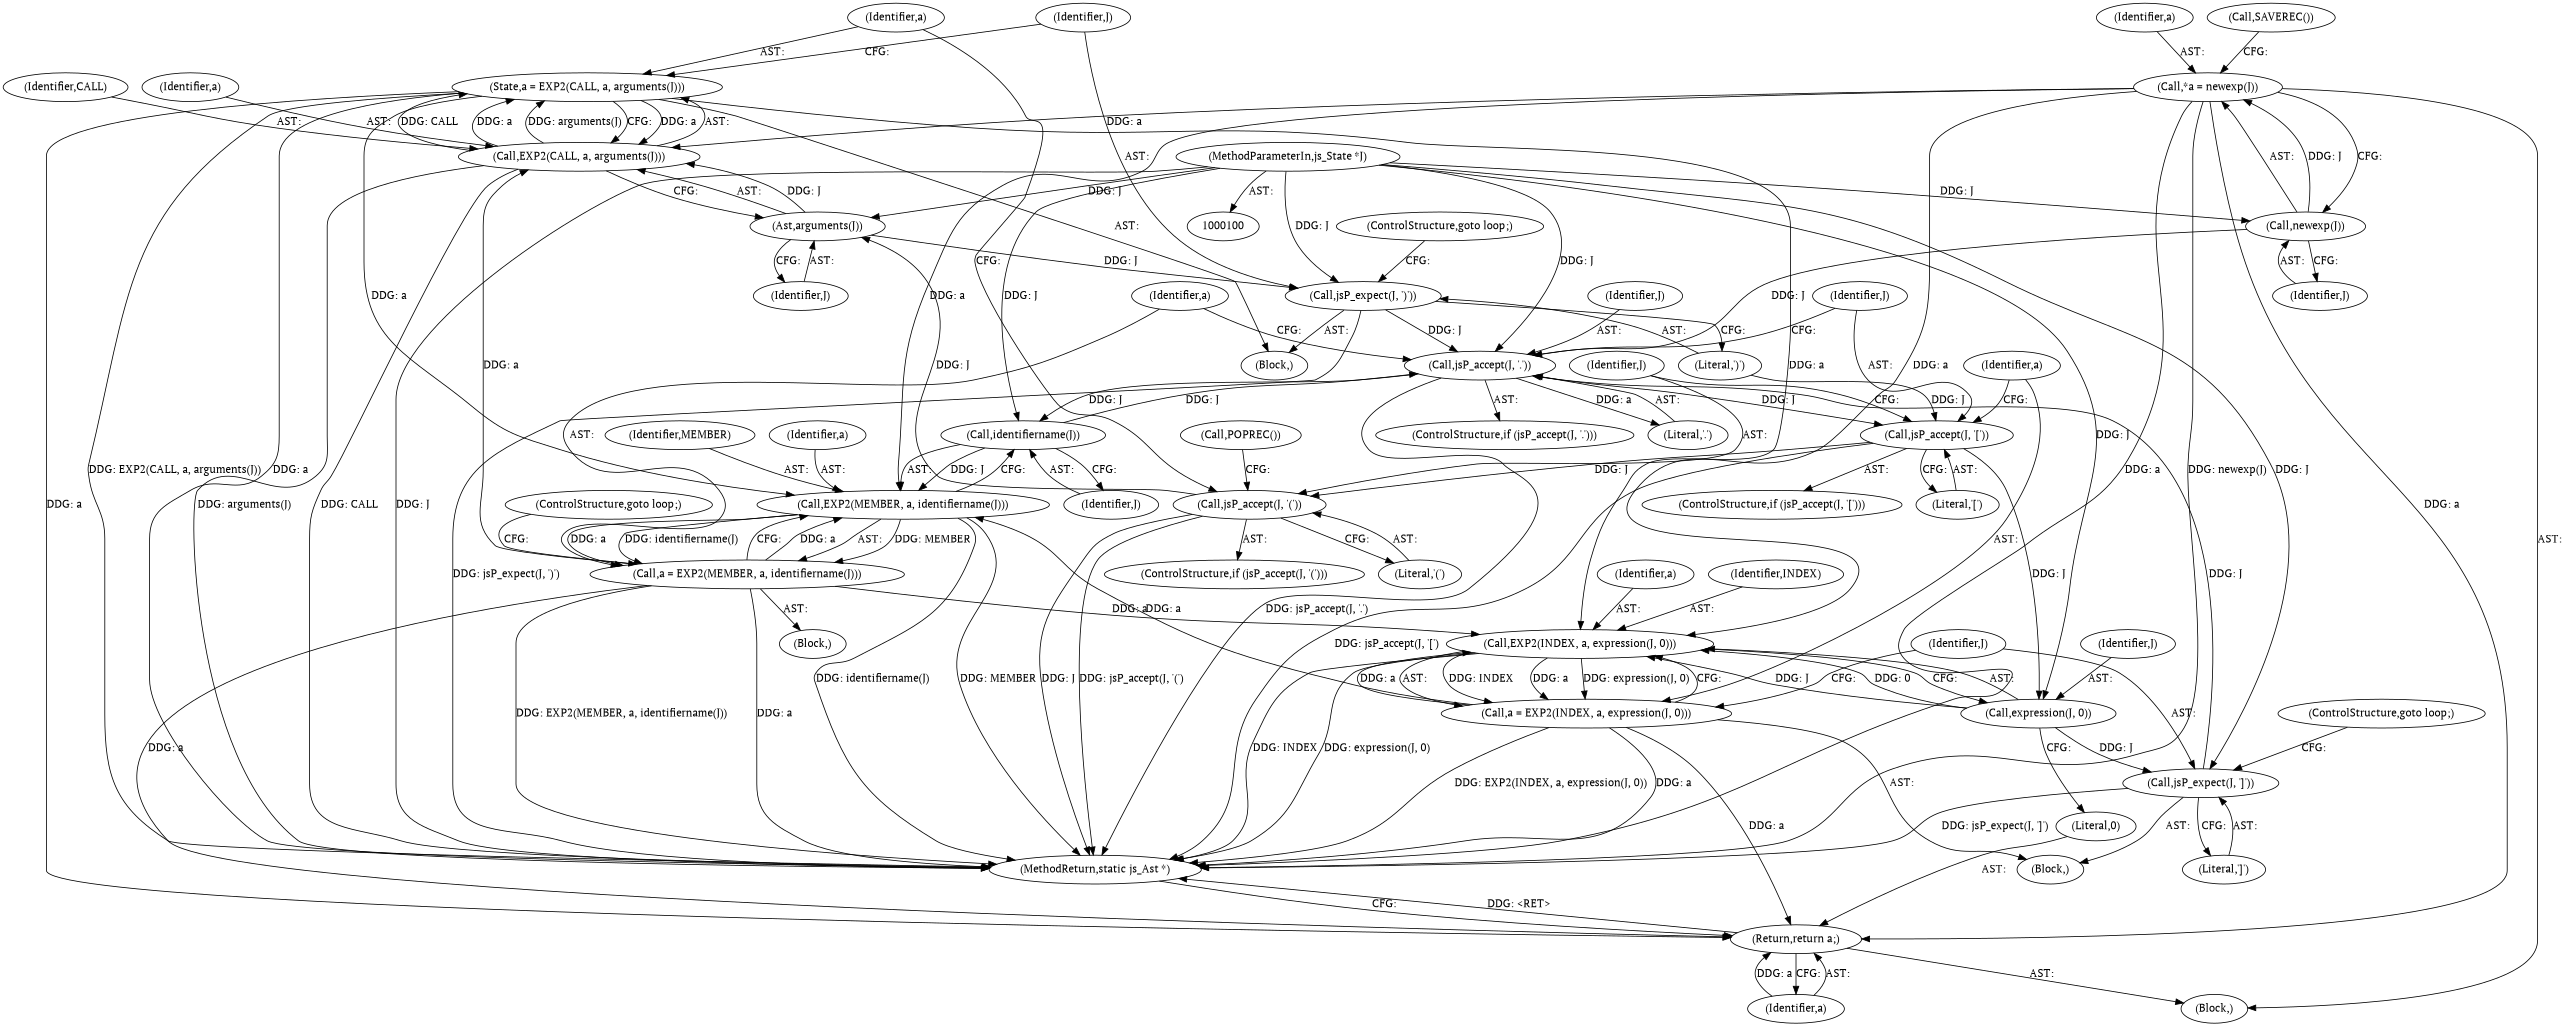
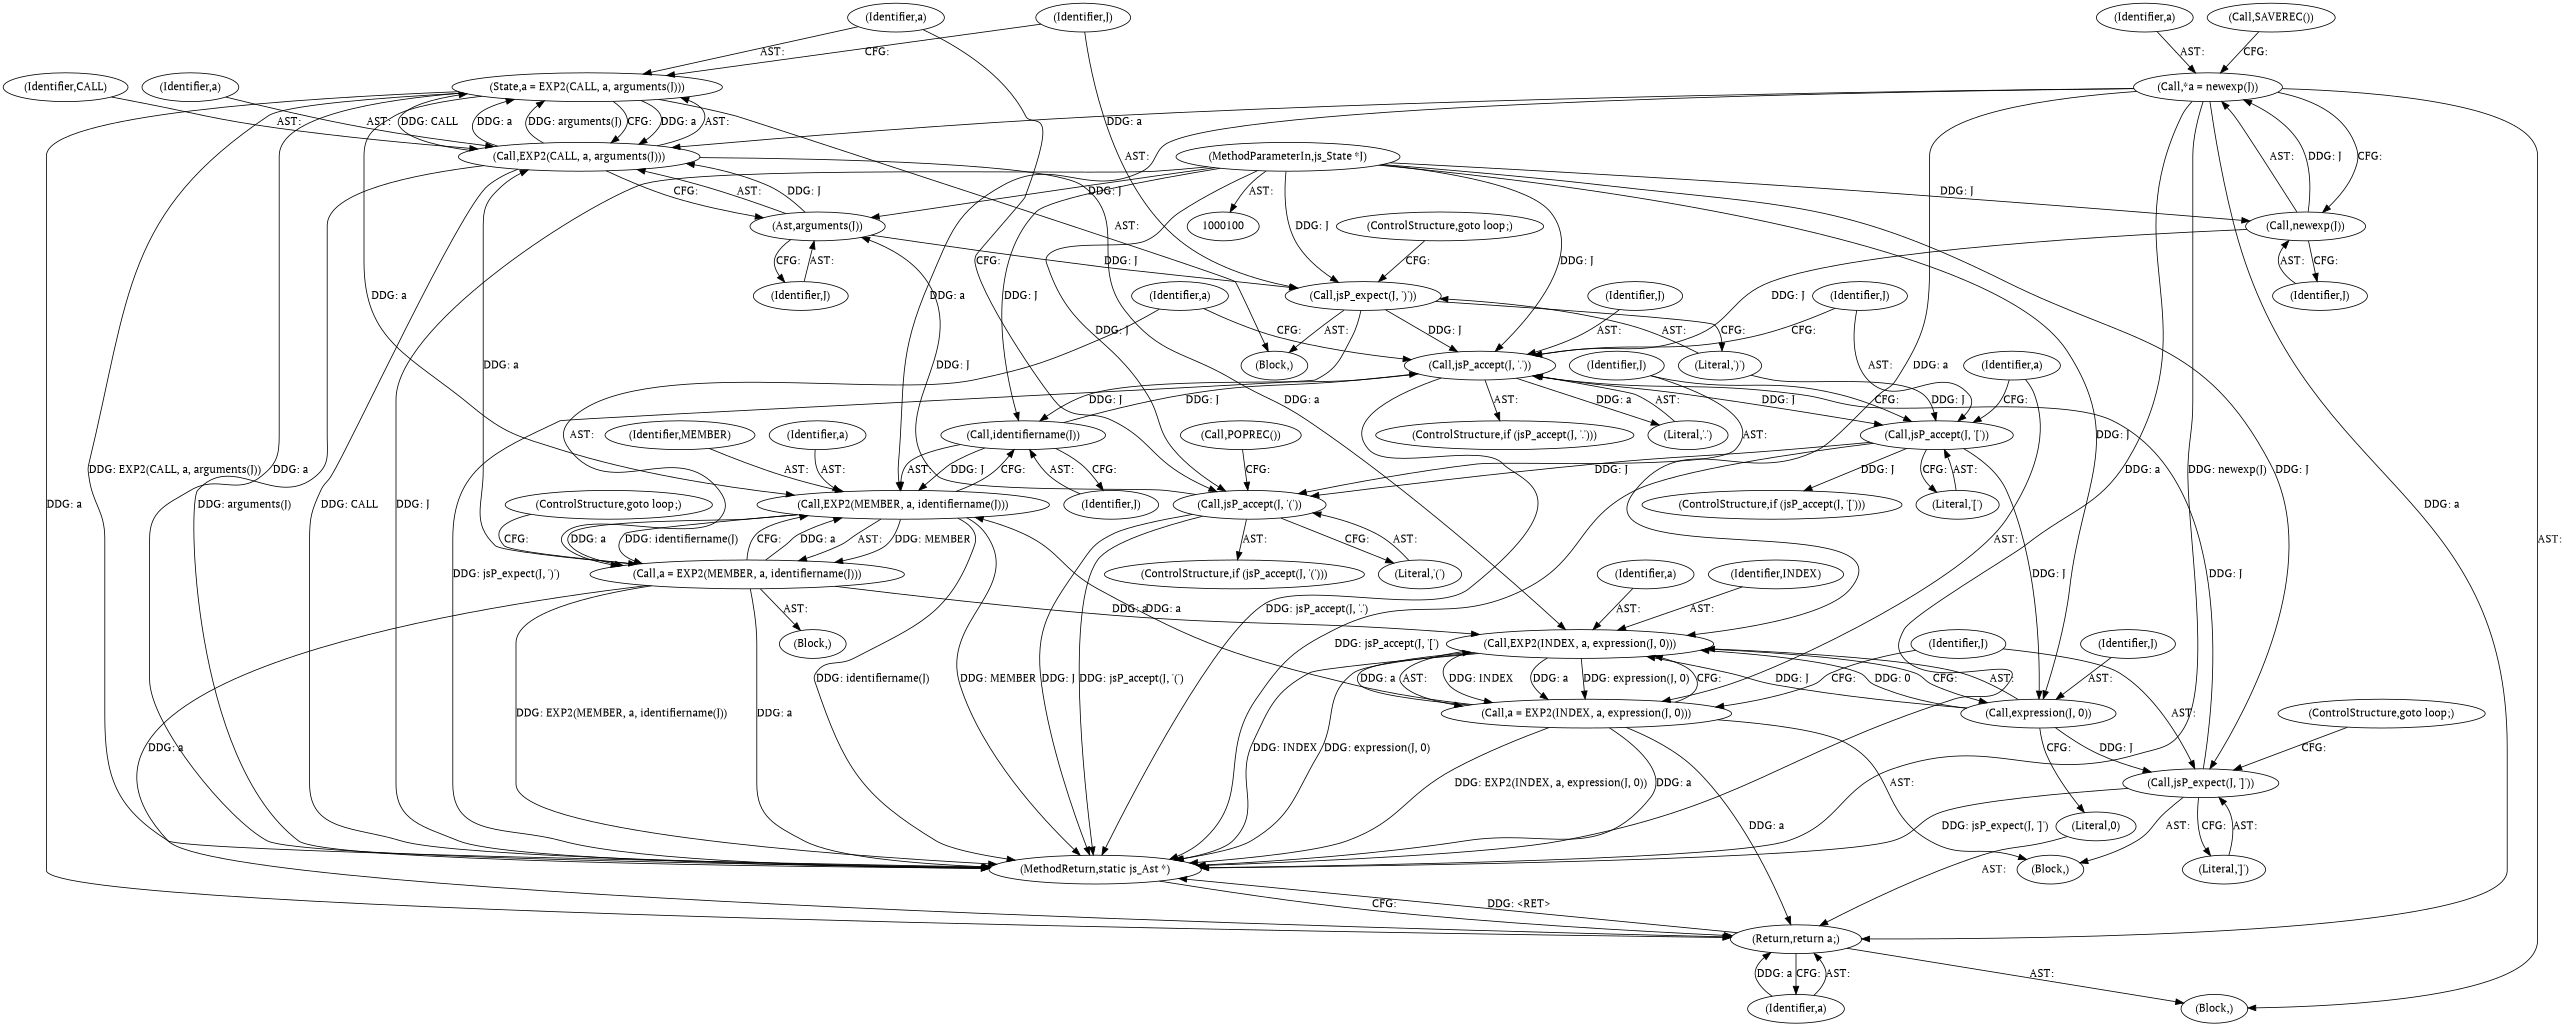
edge "(State,a = EXP2(CALL, a, arguments(J)))" -> "(Call,EXP2(INDEX, a, expression(J, 0)))": now "(Call,EXP2(CALL, a, arguments(J)))" -> "(Call,EXP2(INDEX, a, expression(J, 0)))"
edge "(MethodParameterIn,js_State *J)" -> "(Call,jsP_accept(J, '('))": added, label "DDG: J"
edge "(Call,jsP_accept(J, '['))" -> "(ControlStructure,if (jsP_accept(J, '[')))": label "AST: " -> "DDG: J"
